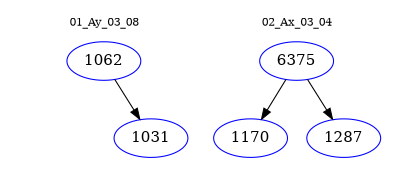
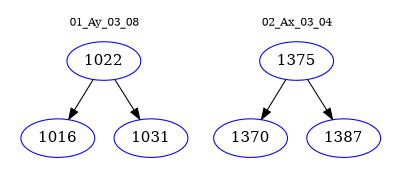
node "1062": label "1062" -> "1022"
node "6375": label "6375" -> "1375"
node "1016": added
node "1170": label "1170" -> "1370"
node "1287": label "1287" -> "1387"
